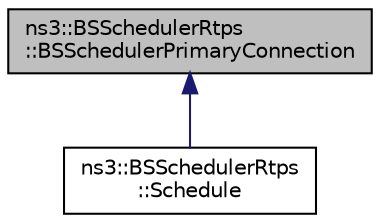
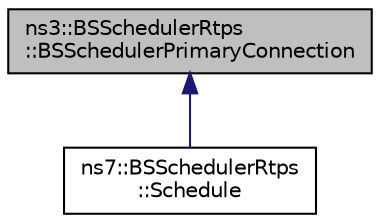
node "ns3::BSSchedulerRtps ::Schedule": label "ns3::BSSchedulerRtps ::Schedule" -> "ns7::BSSchedulerRtps ::Schedule"
